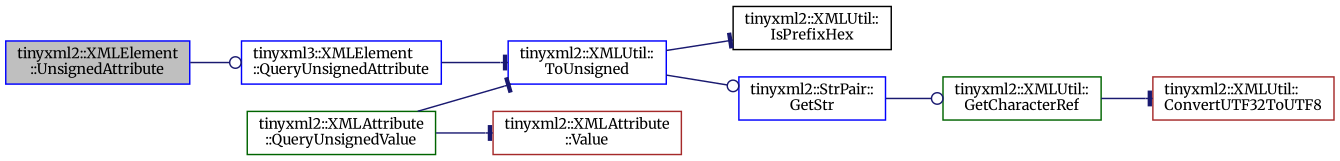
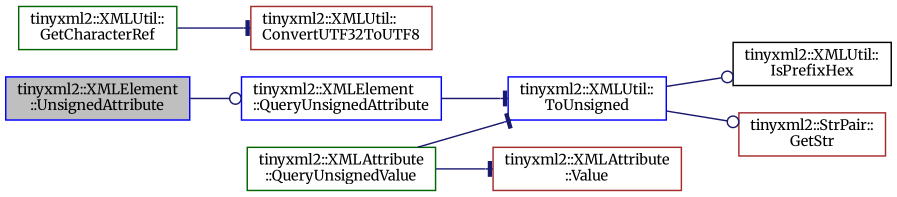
edge "tinyxml2::XMLUtil:: ToUnsigned" -> "tinyxml2::XMLUtil:: IsPrefixHex": arrowhead tee -> odot
node "tinyxml3::XMLElement ::QueryUnsignedAttribute": label "tinyxml3::XMLElement ::QueryUnsignedAttribute" -> "tinyxml2::XMLElement ::QueryUnsignedAttribute"
node "tinyxml2::StrPair:: GetStr": color blue -> brown
edge "tinyxml2::StrPair:: GetStr" -> "tinyxml2::XMLUtil:: GetCharacterRef": removed
